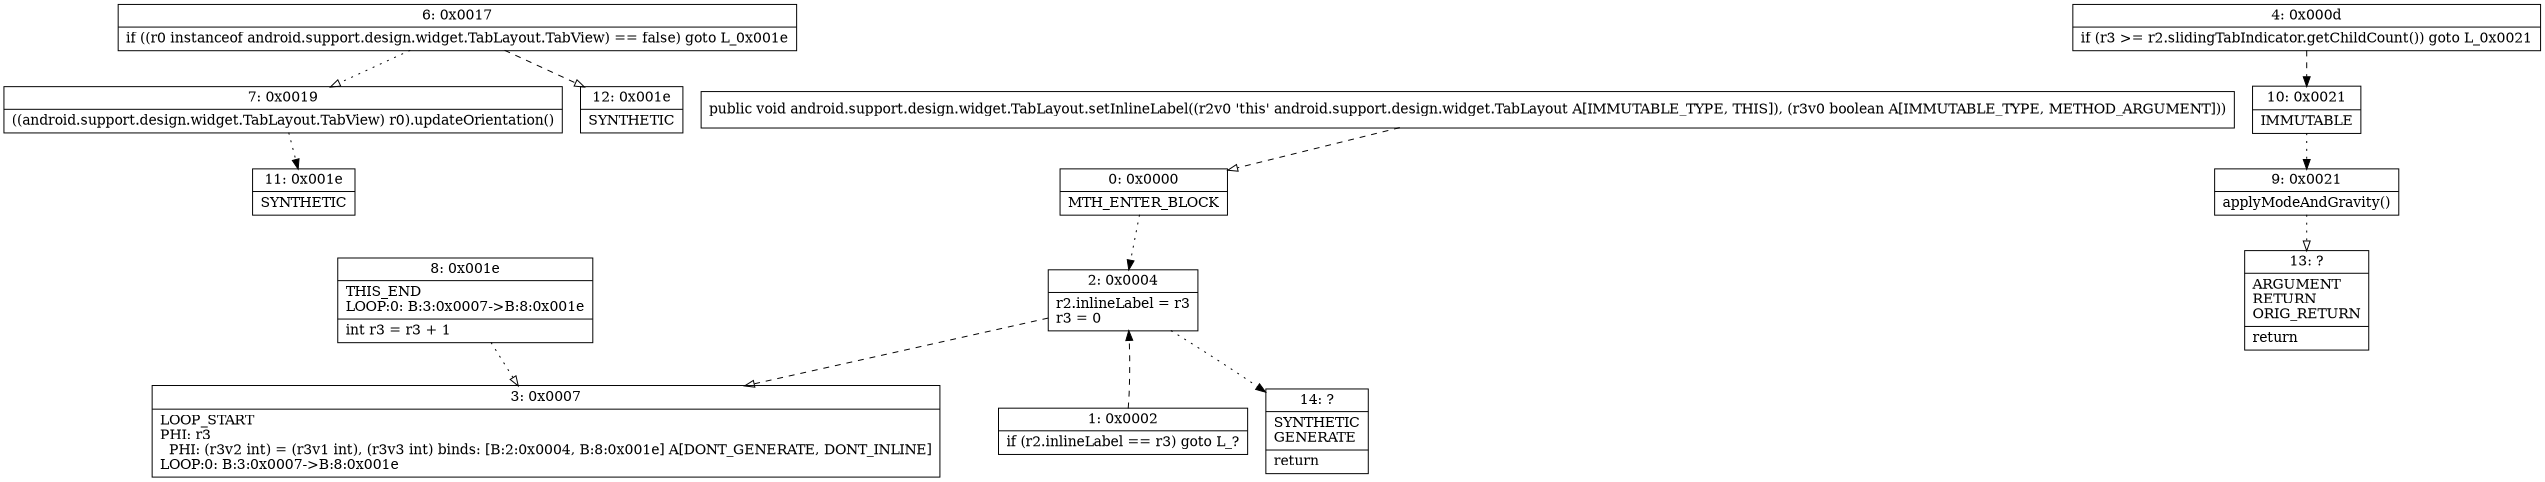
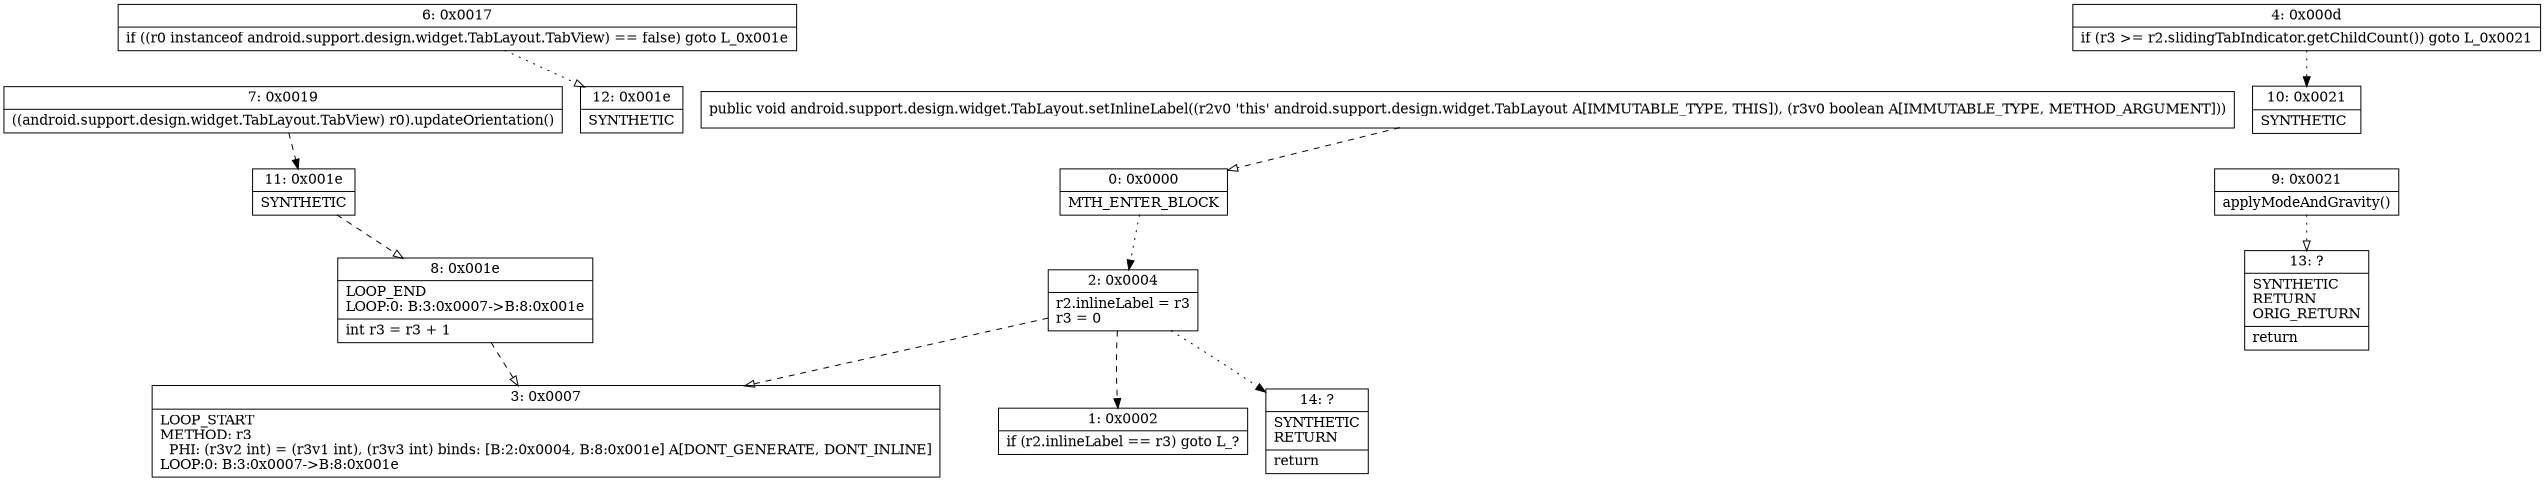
edge "4: 0x000d" -> "10: 0x0021": style dashed -> dotted
edge "6: 0x0017" -> "7: 0x0019": removed
edge "6: 0x0017" -> "12: 0x001e": style dashed -> dotted
node "10: 0x0021": text "IMMUTABLE" -> "SYNTHETIC"
edge "7: 0x0019" -> "11: 0x001e": style dotted -> dashed
edge "10: 0x0021" -> "9: 0x0021": removed
edge "11: 0x001e" -> "8: 0x001e": added
node "13: ?": text "ARGUMENT" -> "SYNTHETIC"
node "8: 0x001e": text "THIS_END" -> "LOOP_END"
edge "8: 0x001e" -> "3: 0x0007": style dotted -> dashed
edge "1: 0x0002" -> "2: 0x0004": reversed
node "3: 0x0007": text "PHI: r3" -> "METHOD: r3"
node "14: ?": text "GENERATE" -> "RETURN"
